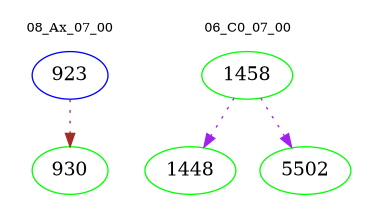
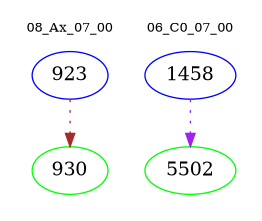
node "1458": color green -> blue
node "1448": removed
